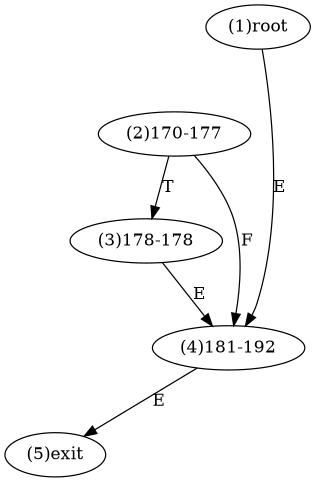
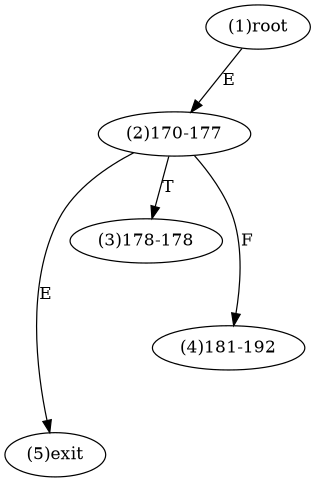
edge "(1)root" -> "(4)181-192": now "(1)root" -> "(2)170-177"
edge "(3)178-178" -> "(4)181-192": removed, label "E"
edge "(4)181-192" -> "(5)exit": now "(2)170-177" -> "(5)exit"
